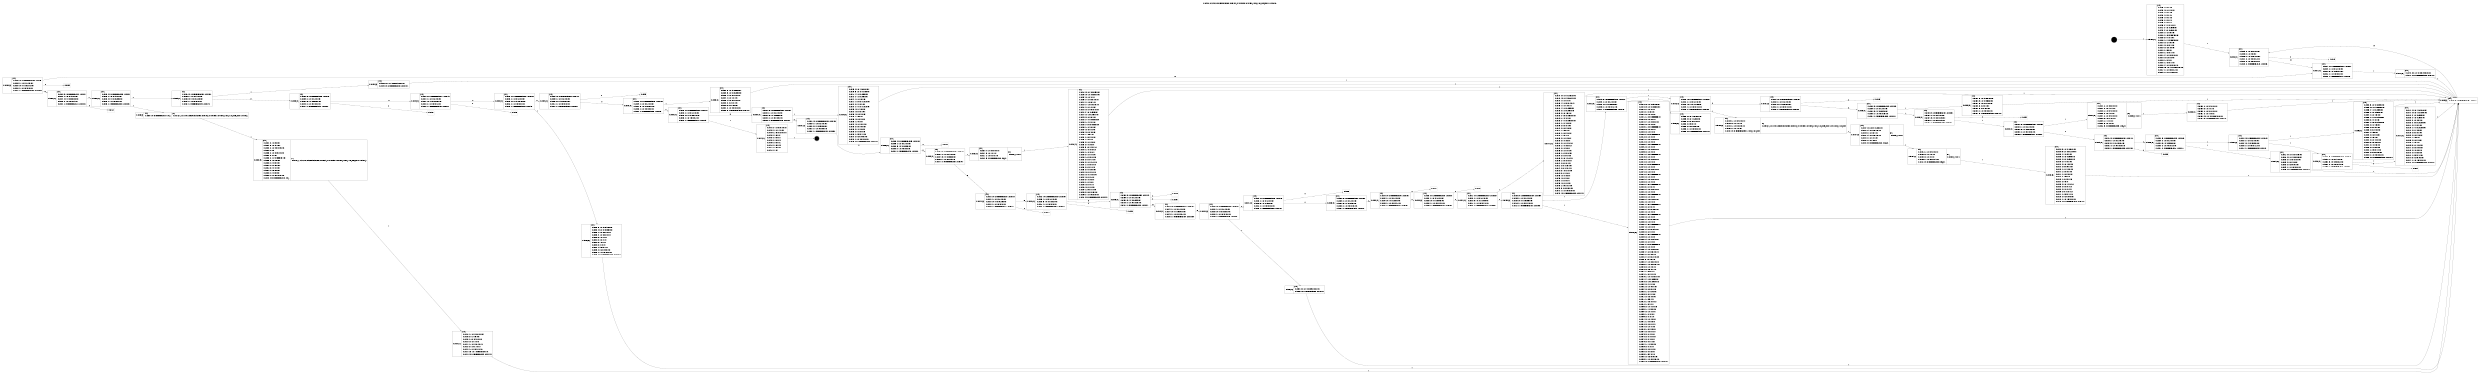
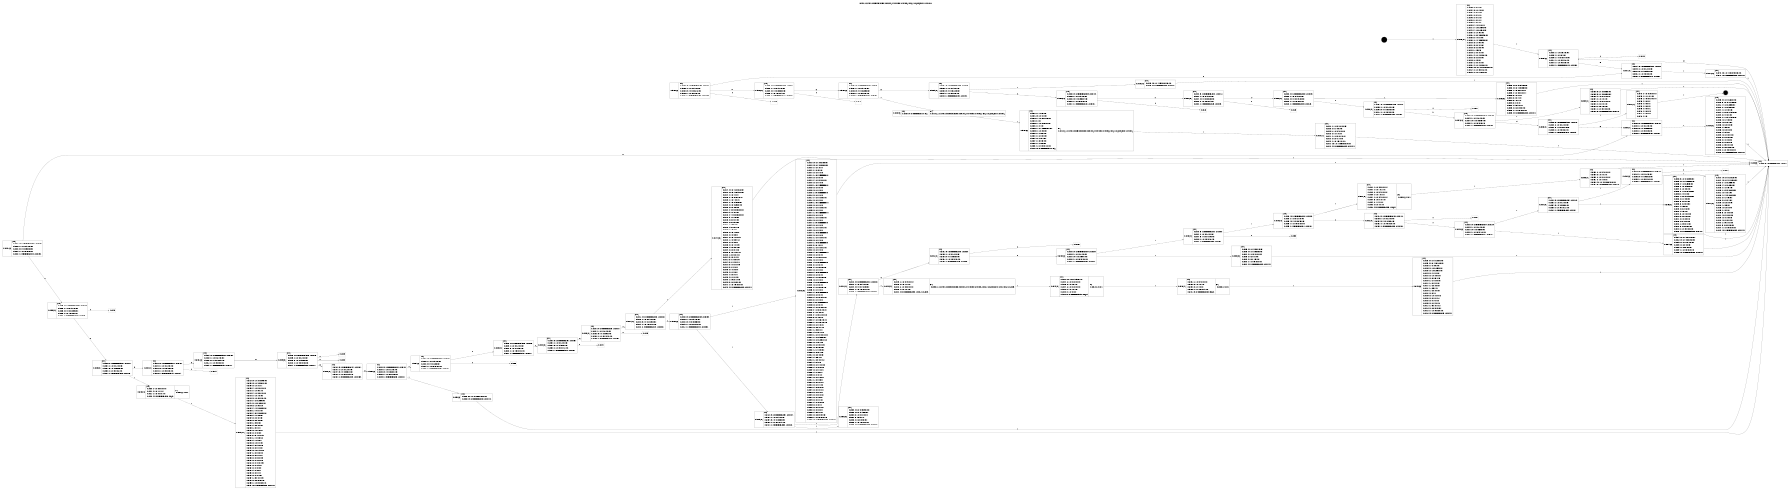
edge "0x4019a8 [28]" -> "0x4019c4 [28]": reversed
node "0x40254b": removed
